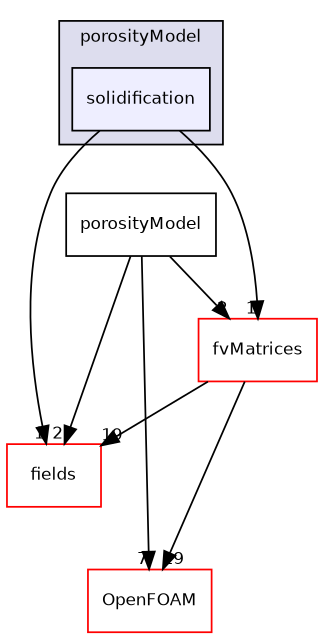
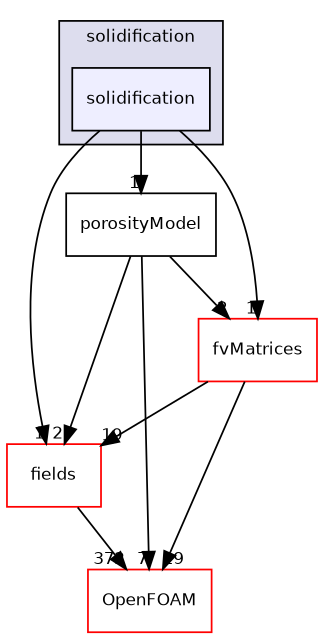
cluster "porosityModel": label "porosityModel" -> "solidification"
edge "solidification" -> "porosityModel": added
edge "fields" -> "OpenFOAM": added
